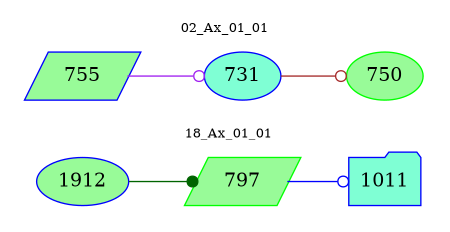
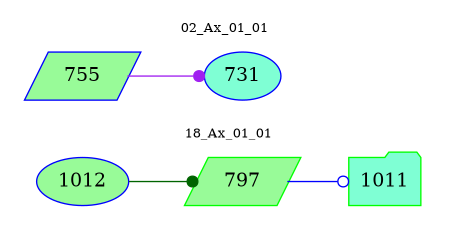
edge "755" -> "731": arrowhead odot -> dot
node "750": removed
node "1912": label "1912" -> "1012"
node "1011": color blue -> green
